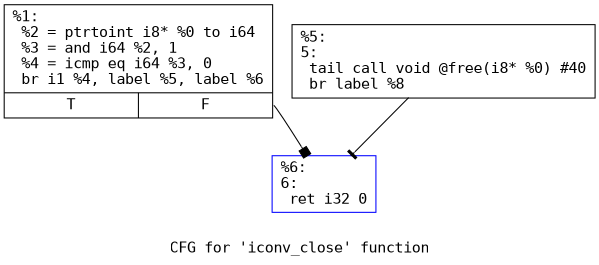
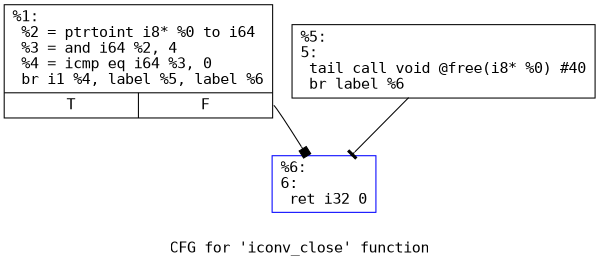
node "%1:": text "%3 = and i64 %2, 1" -> "%3 = and i64 %2, 4"
node "%5:": text "br label %8" -> "br label %6"
